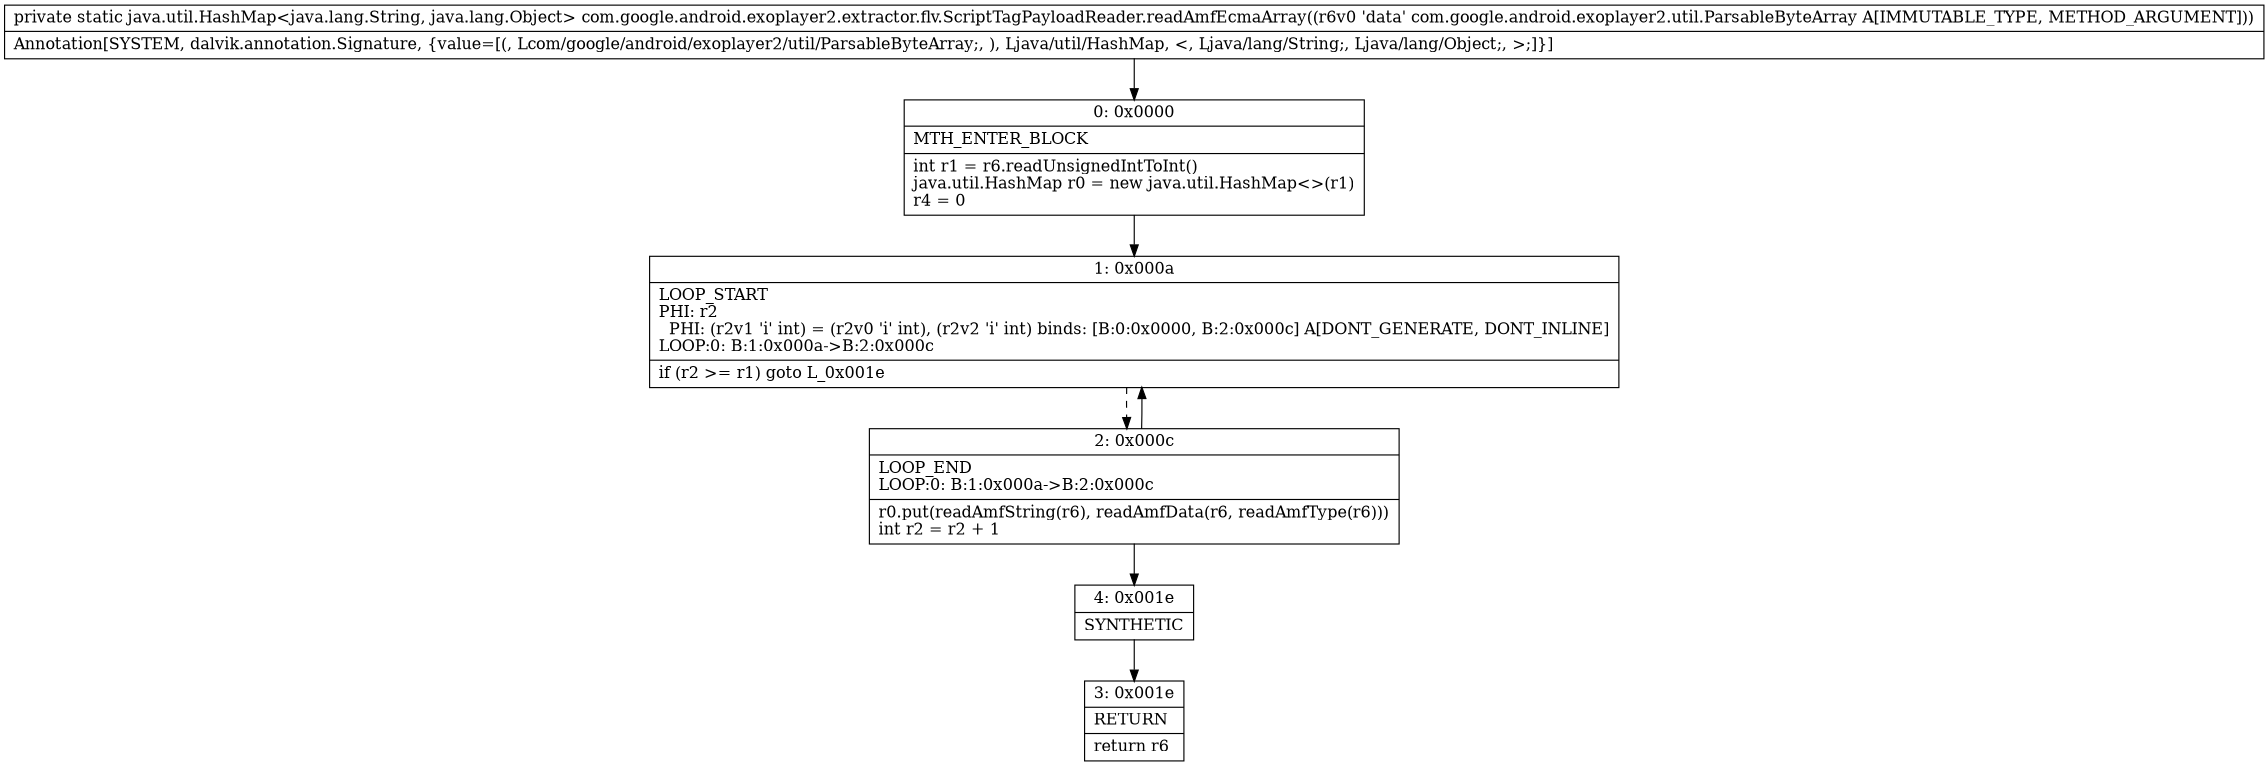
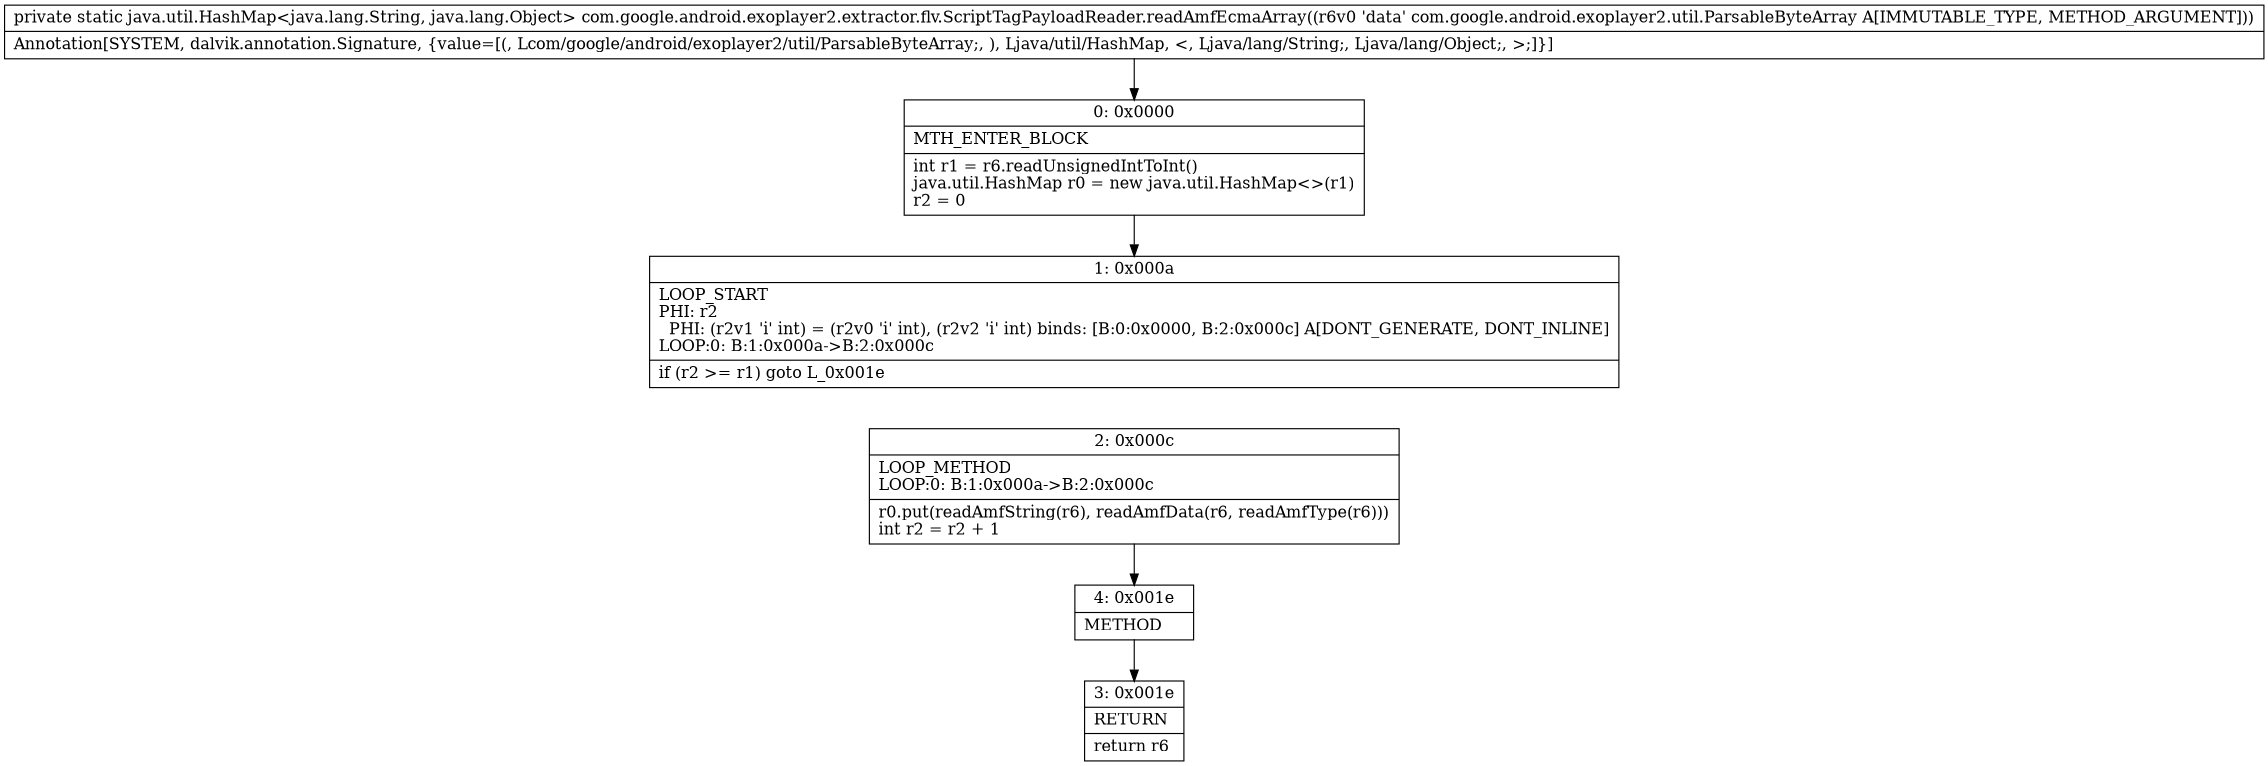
node "0: 0x0000": text "r4 = 0" -> "r2 = 0"
edge "1: 0x000a" -> "2: 0x000c": removed
edge "2: 0x000c" -> "1: 0x000a": removed
node "2: 0x000c": text "LOOP_END" -> "LOOP_METHOD"
node "4: 0x001e": text "SYNTHETIC" -> "METHOD"
